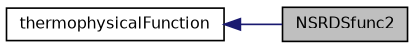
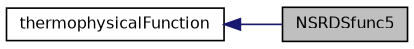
node "NSRDSfunc2": label "NSRDSfunc2" -> "NSRDSfunc5"
